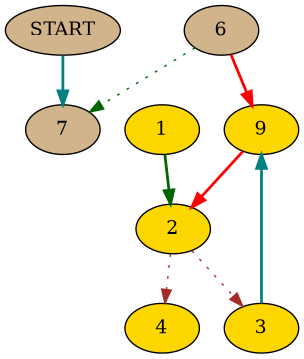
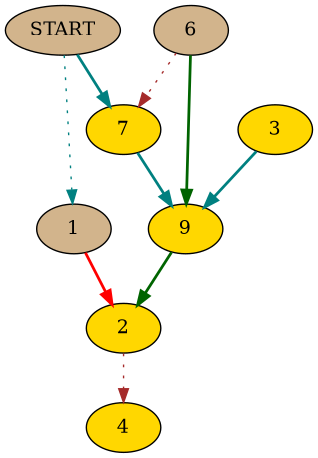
edge "6" -> "9": color red -> darkgreen
edge "6" -> "7": color darkgreen -> brown
edge "START" -> "1": added
node "7": fillcolor tan -> gold
node "1": fillcolor gold -> tan
edge "7" -> "9": added
edge "1" -> "2": color darkgreen -> red
edge "9" -> "2": color red -> darkgreen
edge "2" -> "3": removed
